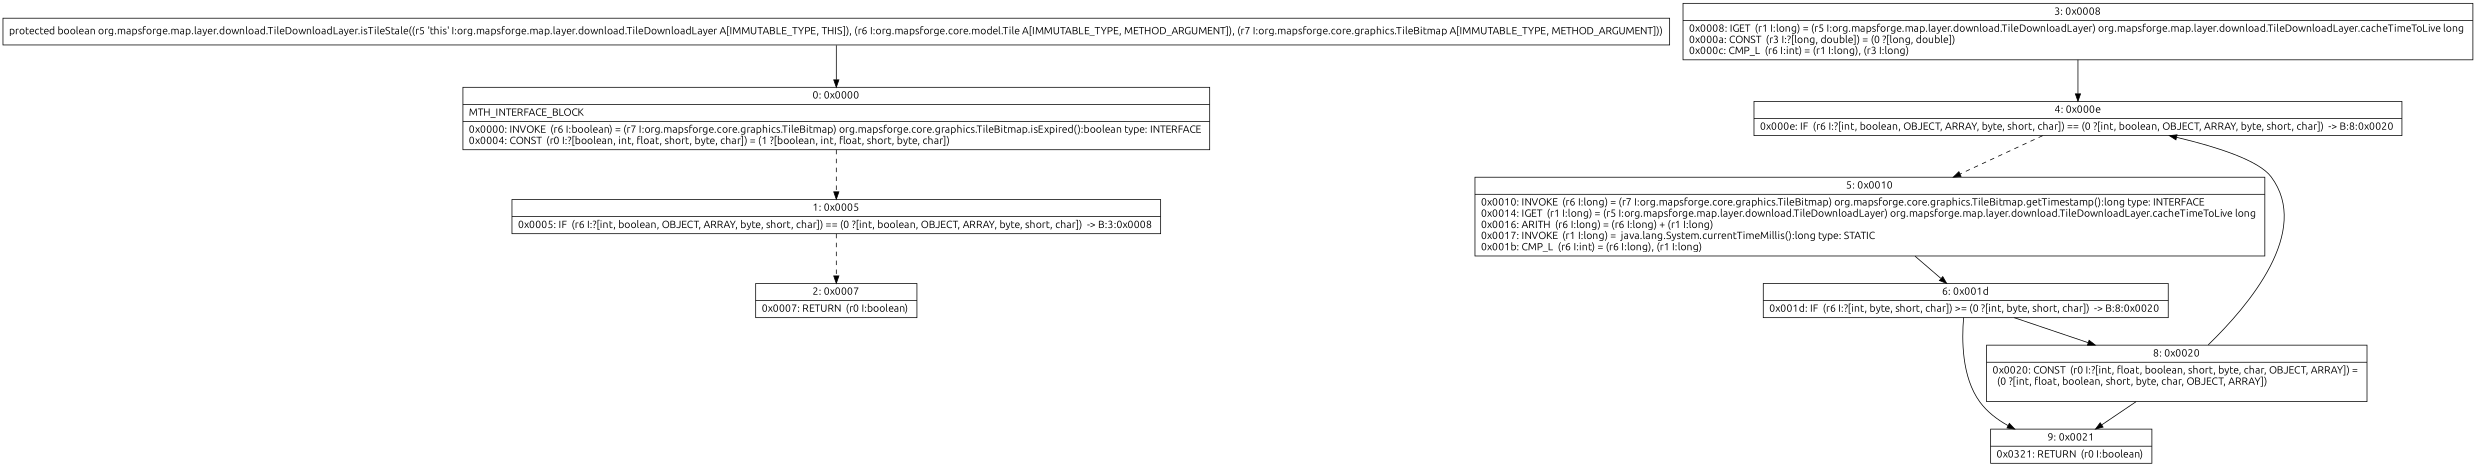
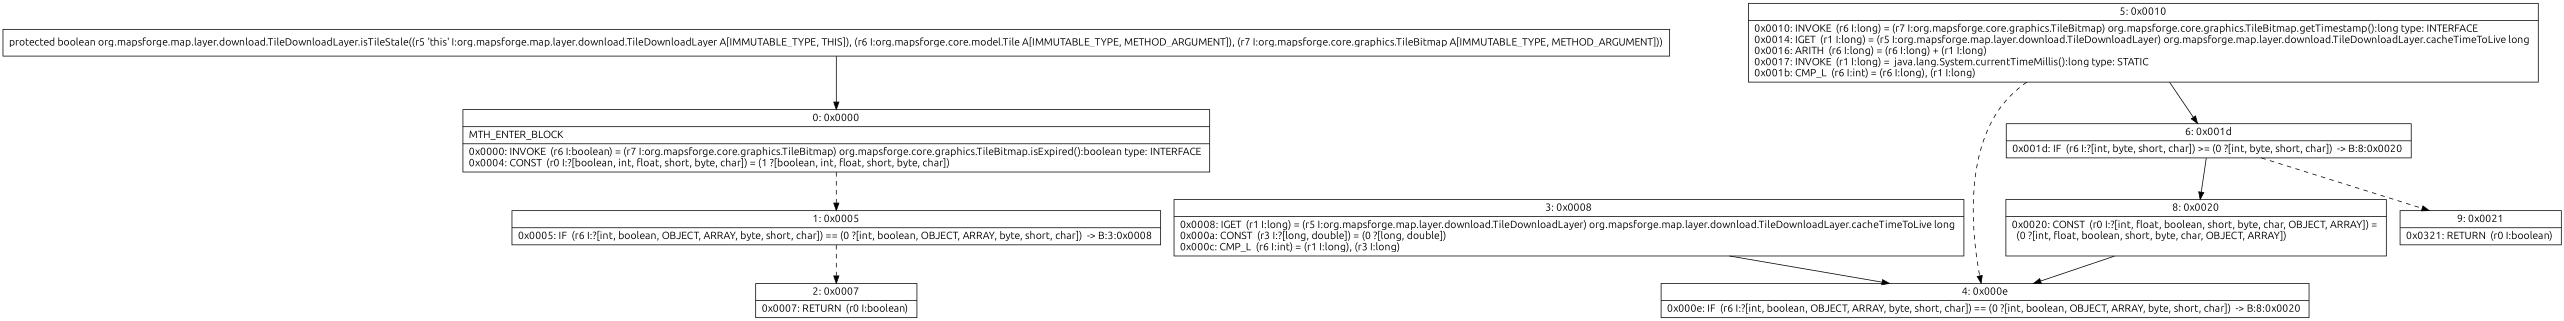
node "0: 0x0000": text "MTH_INTERFACE_BLOCK" -> "MTH_ENTER_BLOCK"
edge "4: 0x000e" -> "5: 0x0010": reversed
edge "6: 0x001d" -> "9: 0x0021": style solid -> dashed
edge "8: 0x0020" -> "9: 0x0021": removed
